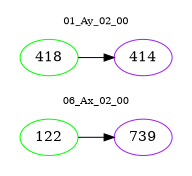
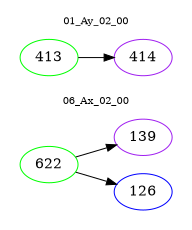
node "418": label "418" -> "413"
node "122": label "122" -> "622"
node "739": label "739" -> "139"
node "126": added
